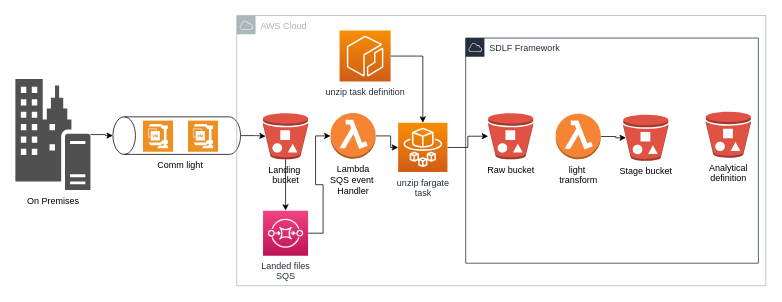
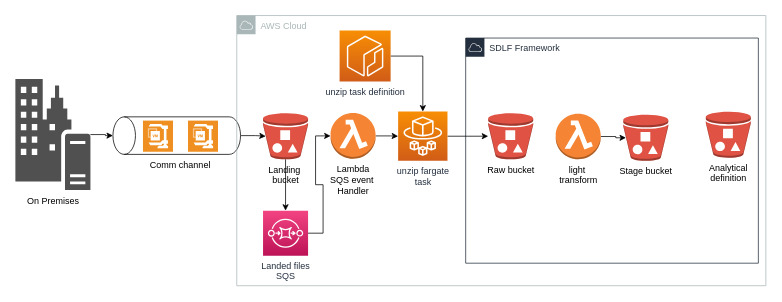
node "unzip fargate task": moved (423, 147) -> (423, 136)
node "Comm light": label "Comm light" -> "Comm channel"
